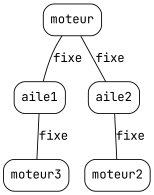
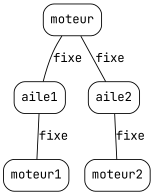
node "moteur3": label "moteur3" -> "moteur1"
